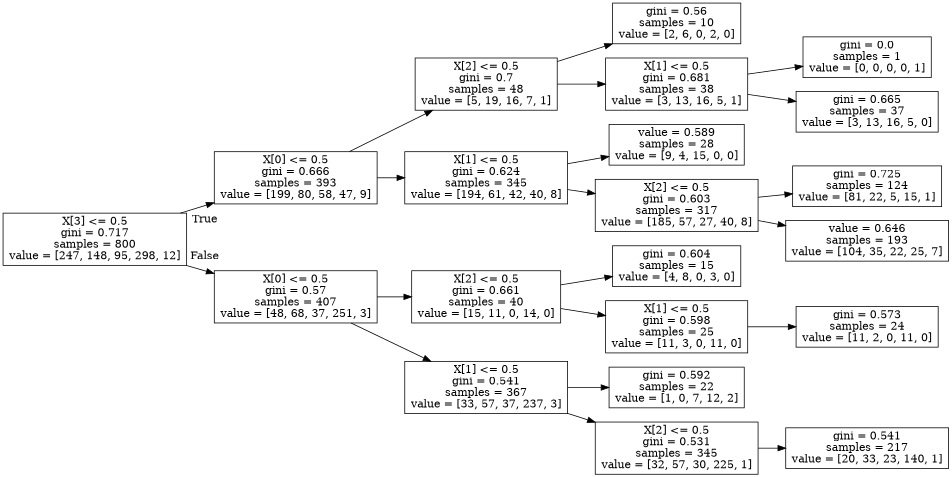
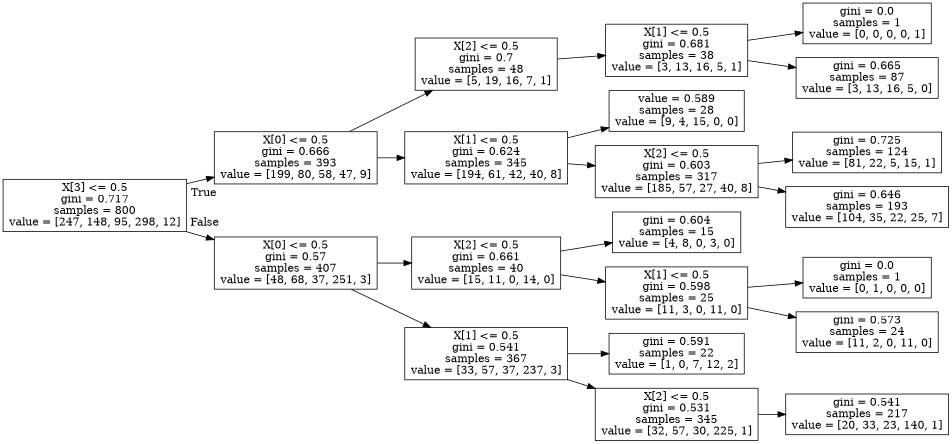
node "gini = 0.56 samples = 10 value = [2, 6, 0, 2, 0]": removed
node "gini = 0.665 samples = 37 value = [3, 13, 16, 5, 0]": label "gini = 0.665 samples = 37 value = [3, 13, 16, 5, 0]" -> "gini = 0.665 samples = 87 value = [3, 13, 16, 5, 0]"
node "value = 0.646 samples = 193 value = [104, 35, 22, 25, 7]": label "value = 0.646 samples = 193 value = [104, 35, 22, 25, 7]" -> "gini = 0.646 samples = 193 value = [104, 35, 22, 25, 7]"
node "gini = 0.0 samples = 1 value = [0, 1, 0, 0, 0]": added
node "gini = 0.592 samples = 22 value = [1, 0, 7, 12, 2]": label "gini = 0.592 samples = 22 value = [1, 0, 7, 12, 2]" -> "gini = 0.591 samples = 22 value = [1, 0, 7, 12, 2]"
